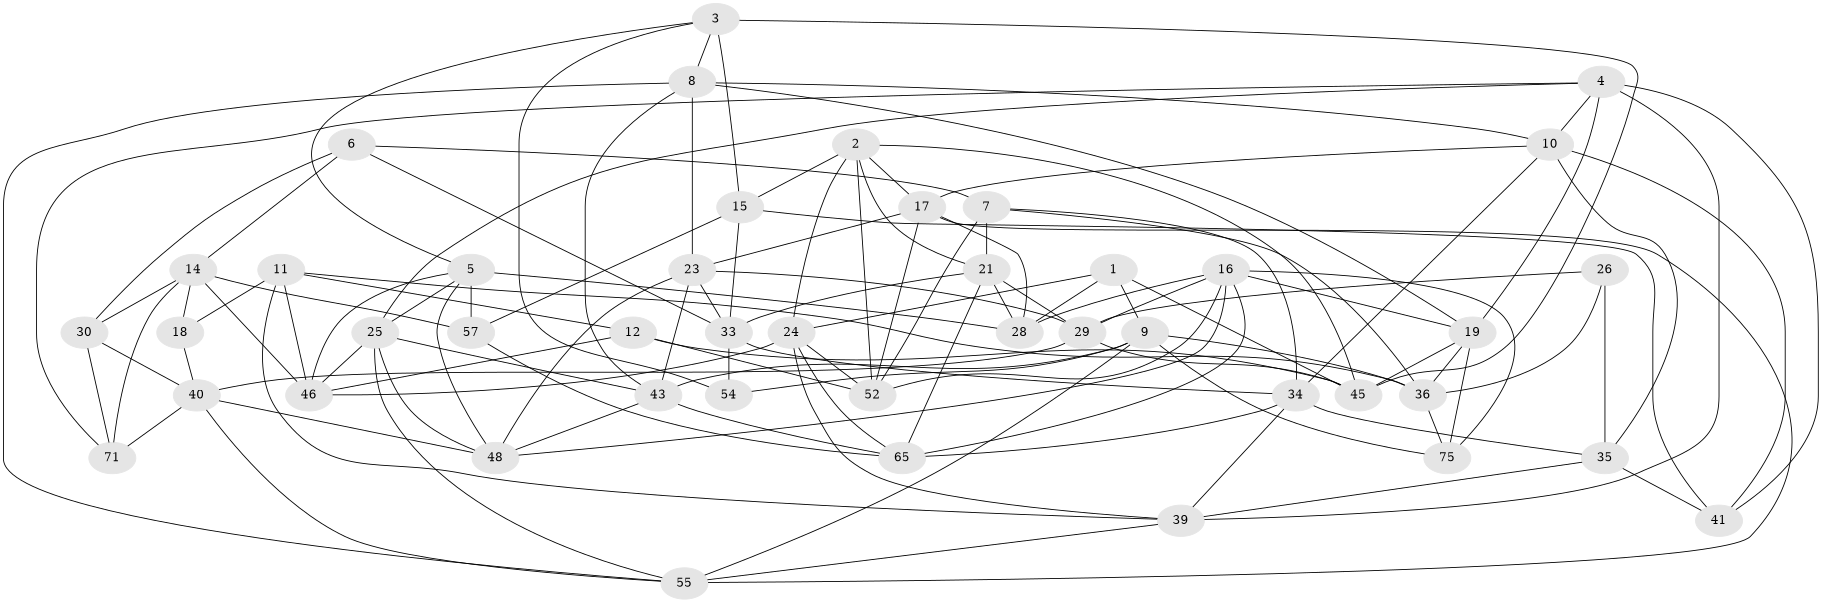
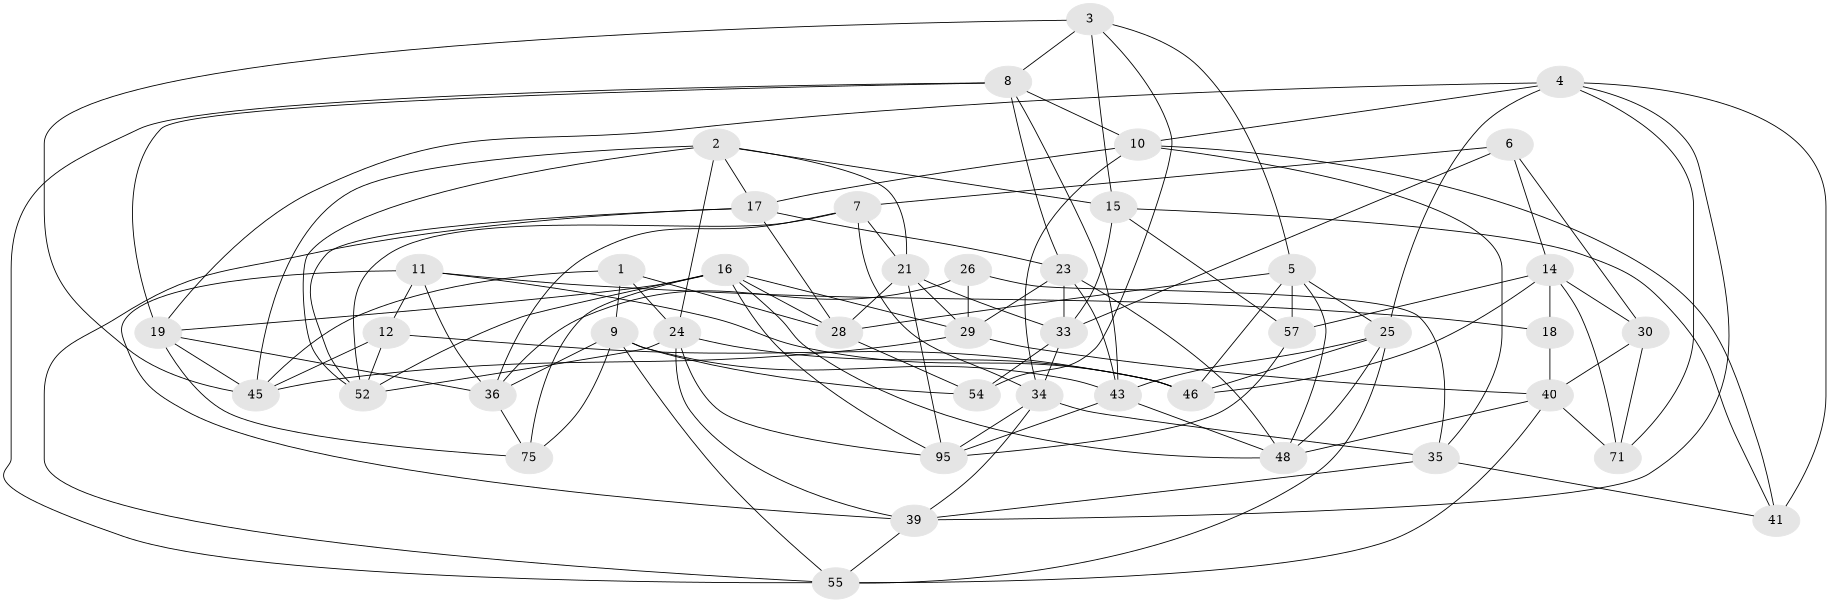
edge "28" -- "54": added
node "65": label "65" -> "95"
